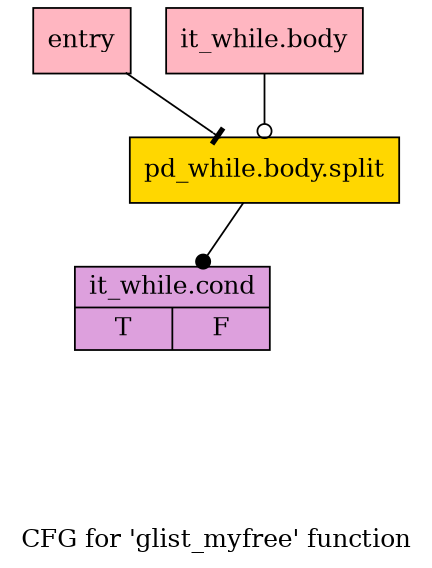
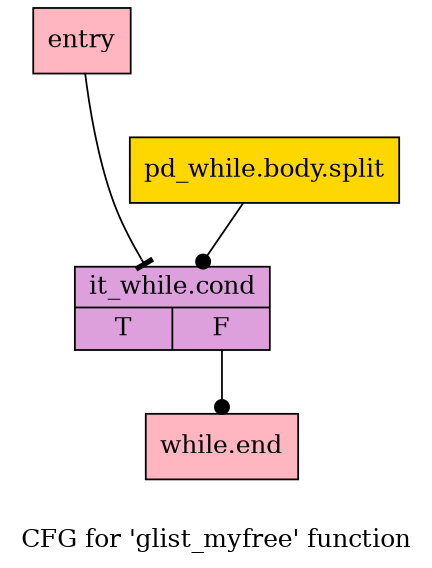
node "it_while.body": removed
edge "entry" -> "pd_while.body.split": now "entry" -> "it_while.cond"
node "while.end": added
